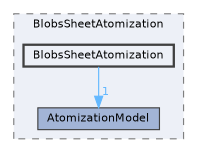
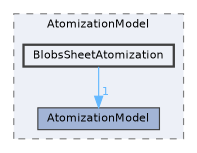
cluster "BlobsSheetAtomization": label "BlobsSheetAtomization" -> "AtomizationModel"
